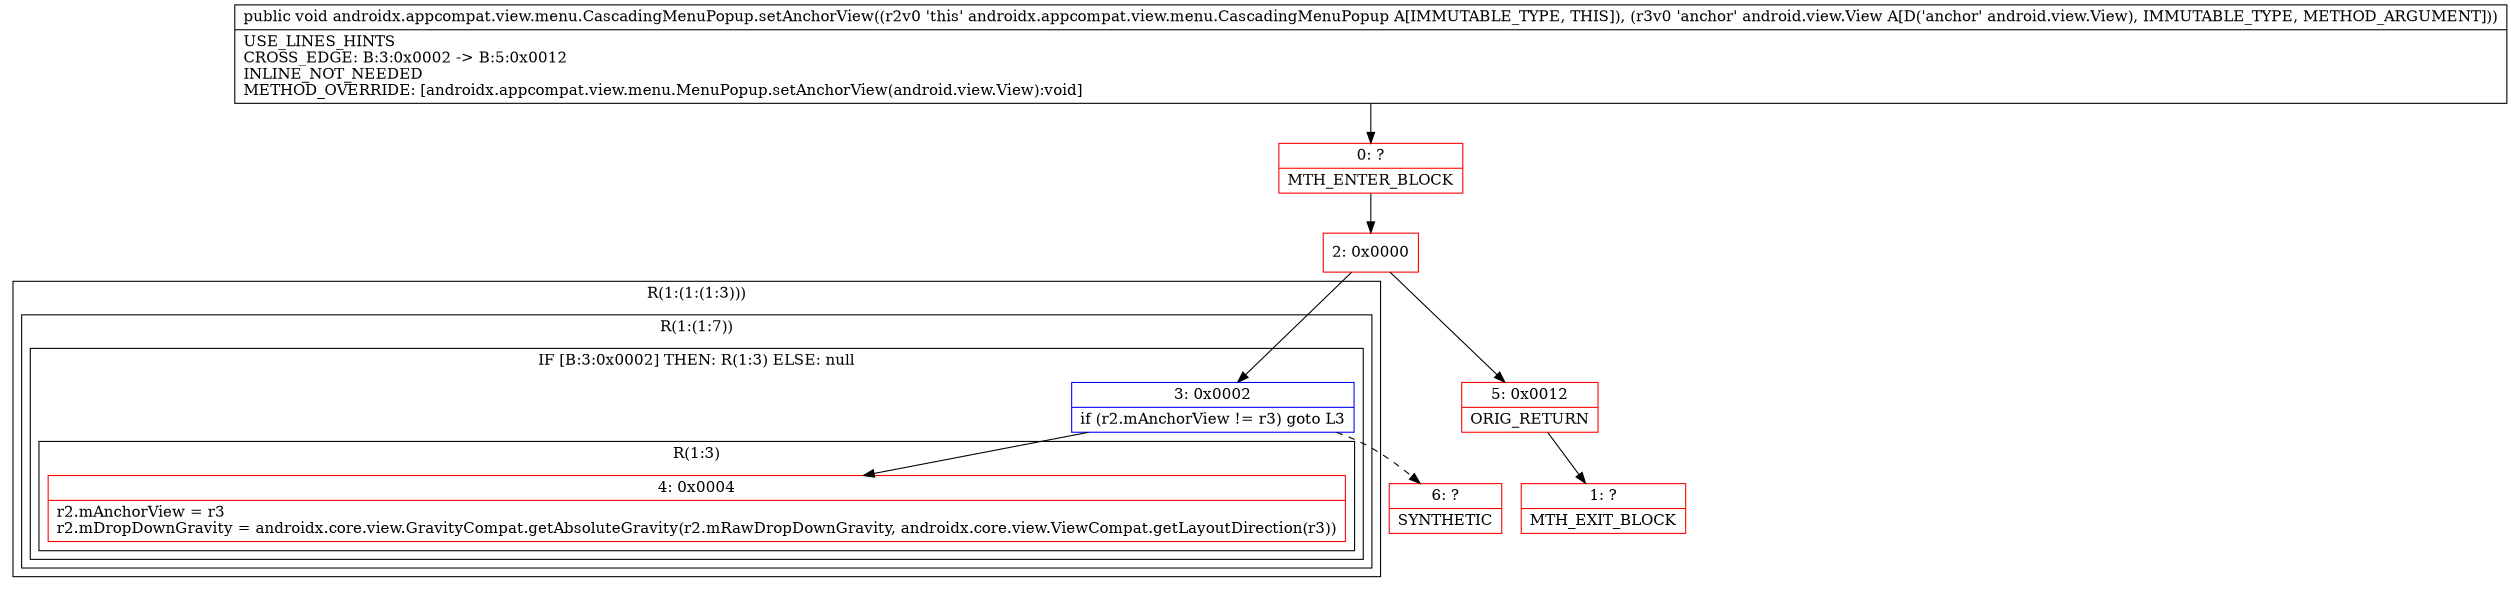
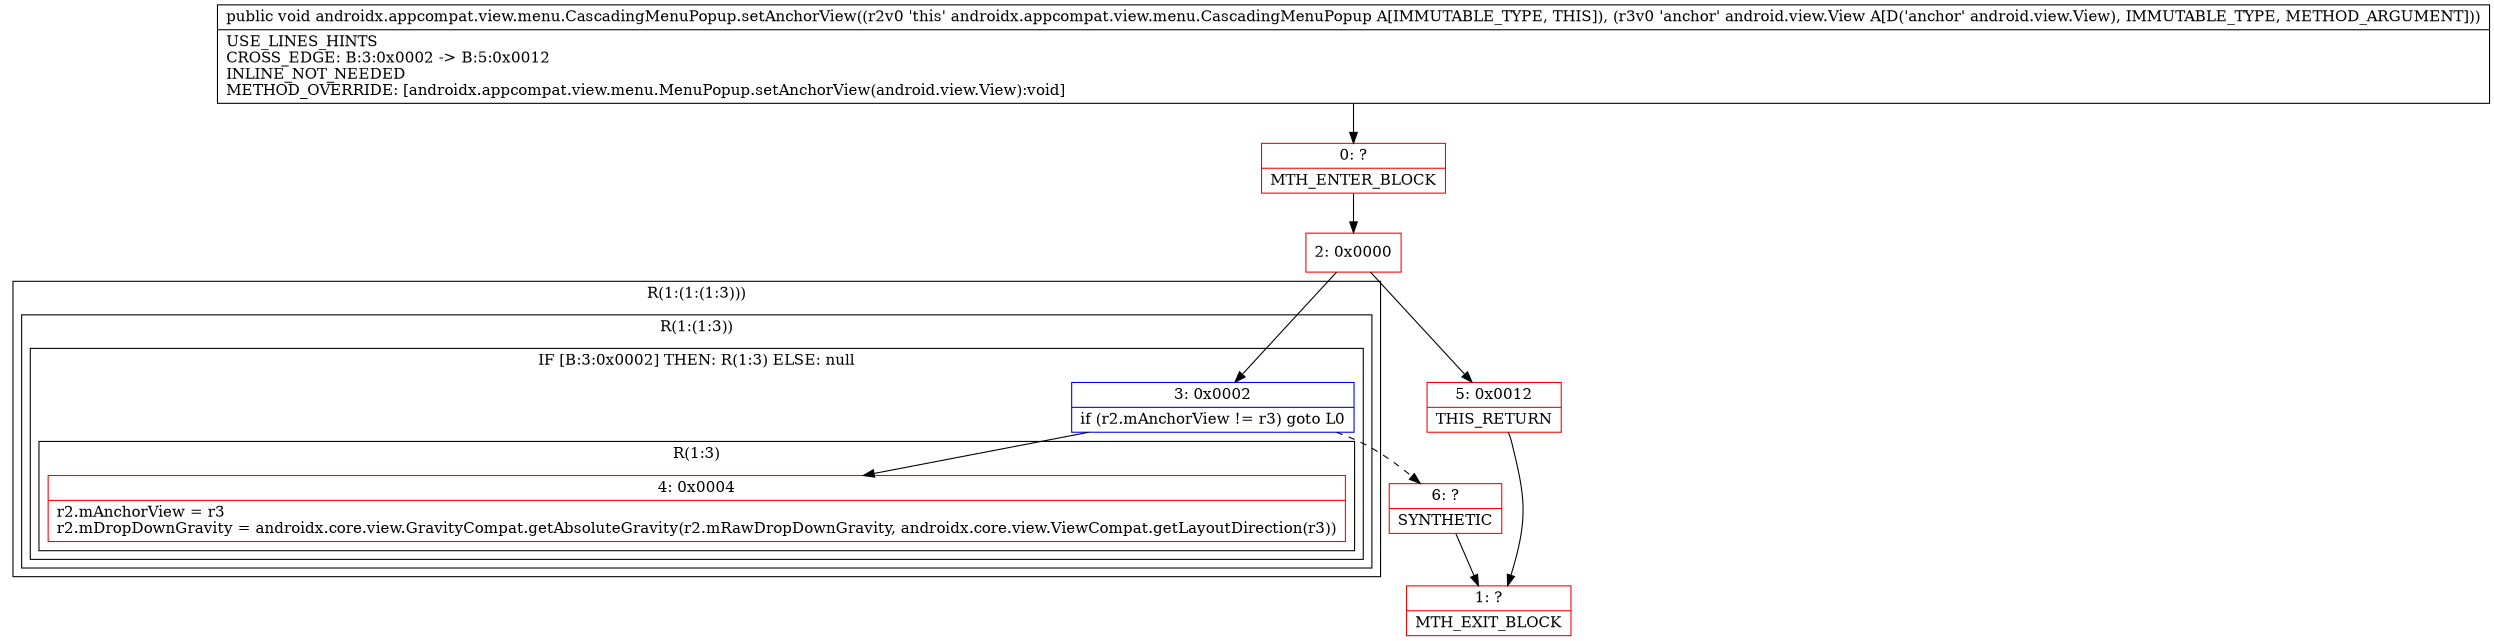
cluster "R(1:(1:7))": label "R(1:(1:7))" -> "R(1:(1:3))"
node "3: 0x0002": text "if (r2.mAnchorView != r3) goto L3" -> "if (r2.mAnchorView != r3) goto L0"
node "5: 0x0012": text "ORIG_RETURN" -> "THIS_RETURN"
edge "6: ?" -> "1: ?": added
